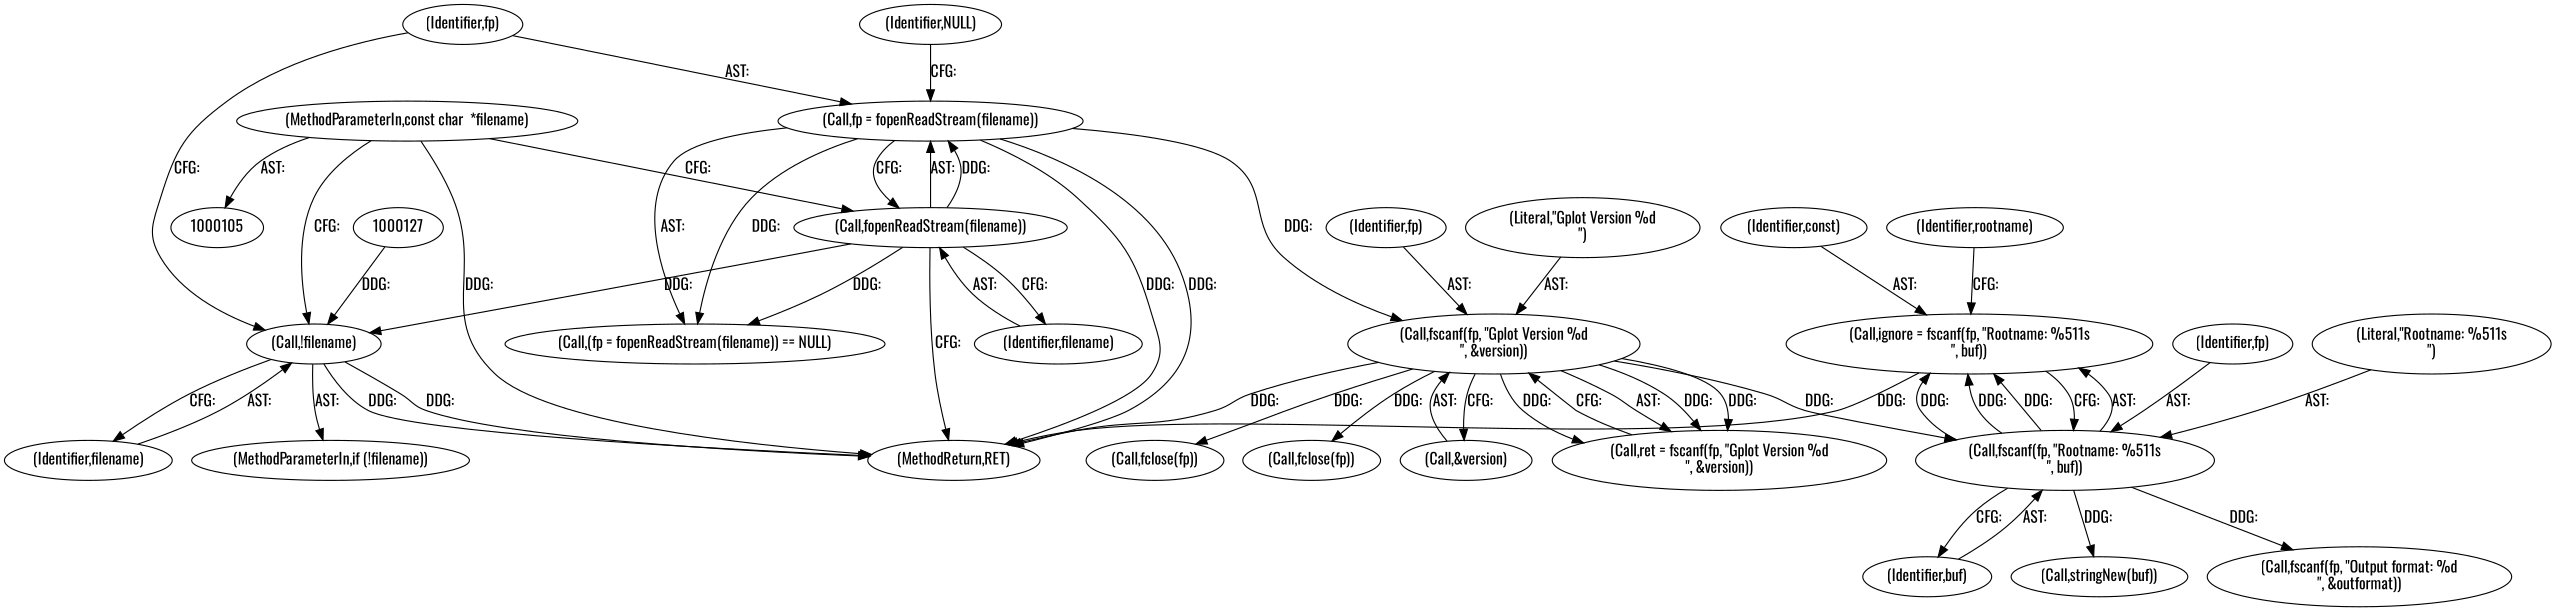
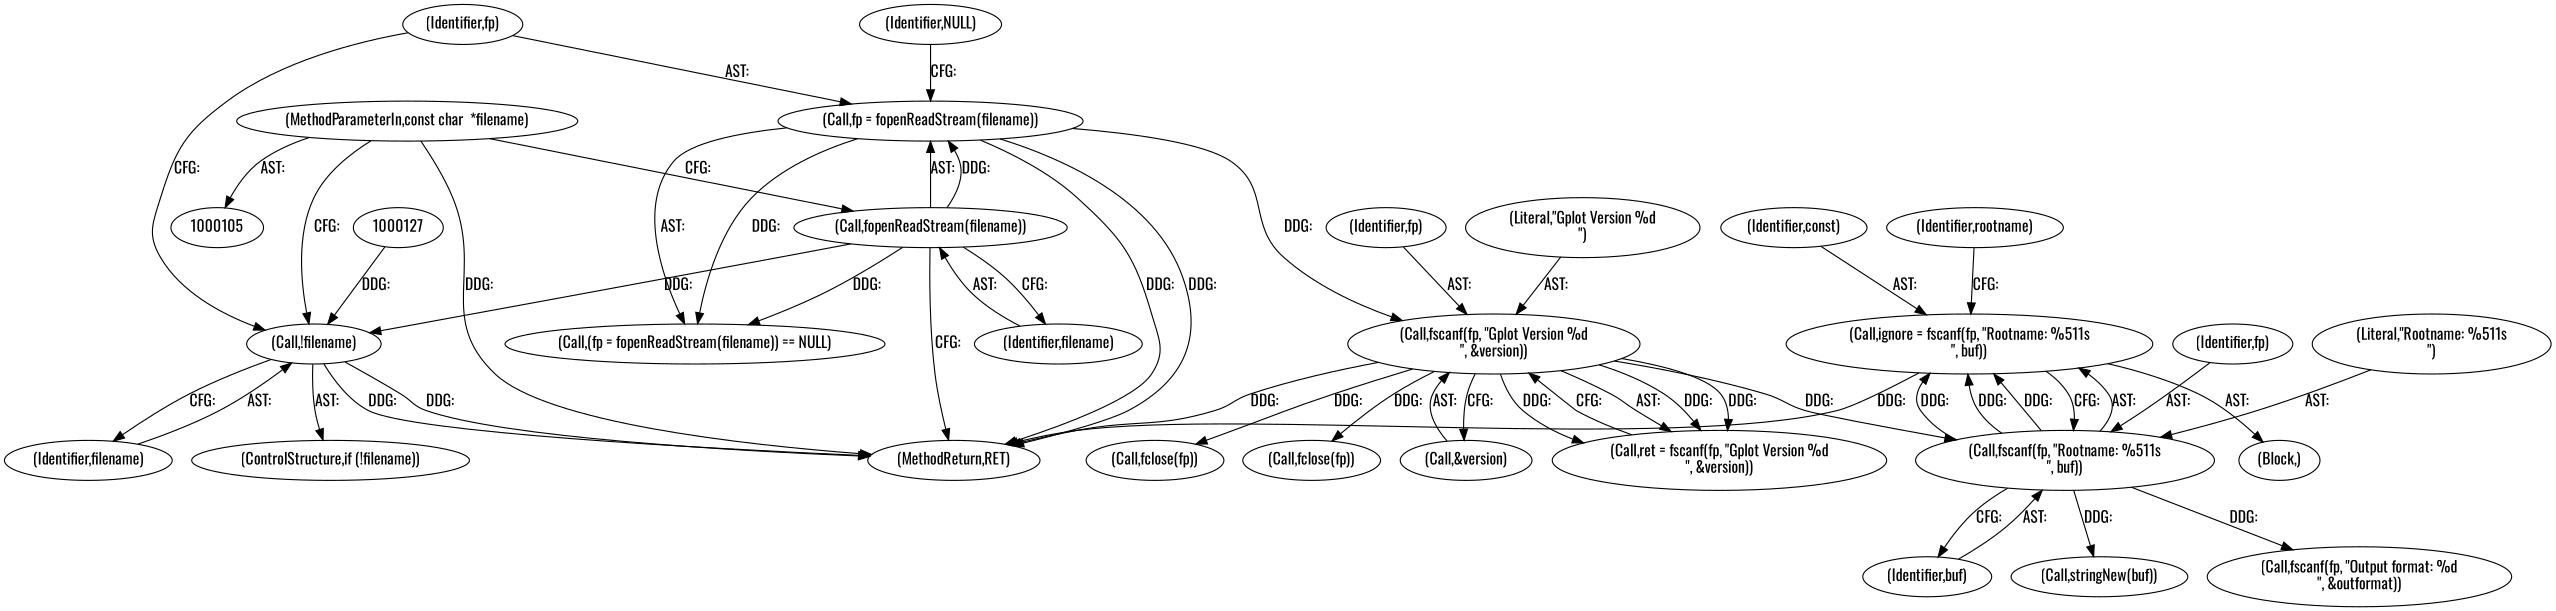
edge "(Call,fp = fopenReadStream(filename))" -> "(Call,fopenReadStream(filename))": removed, label "CFG:"
node "(MethodParameterIn,if (!filename))": label "(MethodParameterIn,if (!filename))" -> "(ControlStructure,if (!filename))"
node "(Block,)": added
